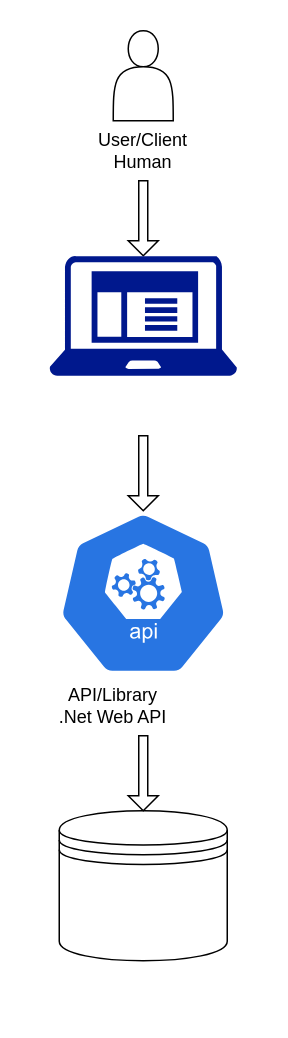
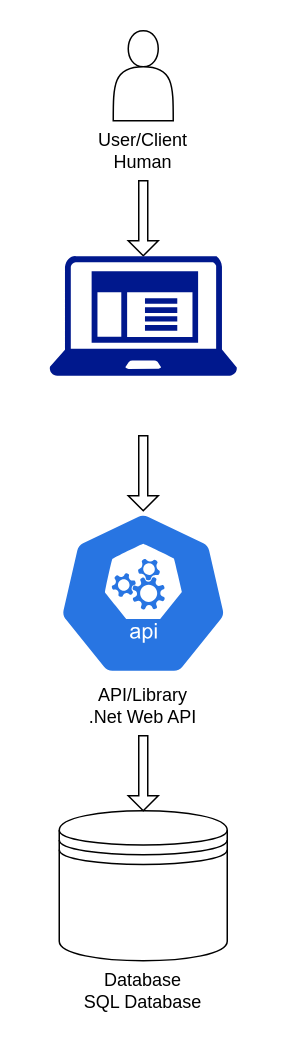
node "API/Library .Net Web API": moved (113, 706) -> (143, 706)
node "Database SQL Database": added
